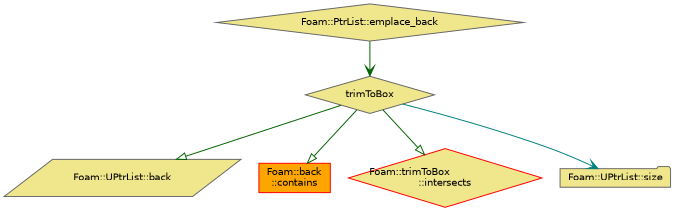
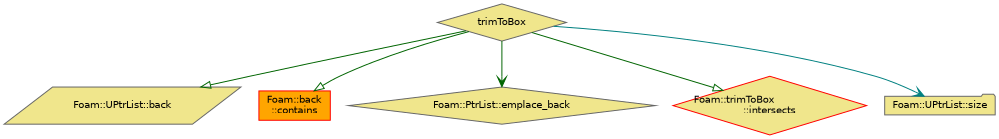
edge "Foam::PtrList::emplace_back" -> "trimToBox": reversed
